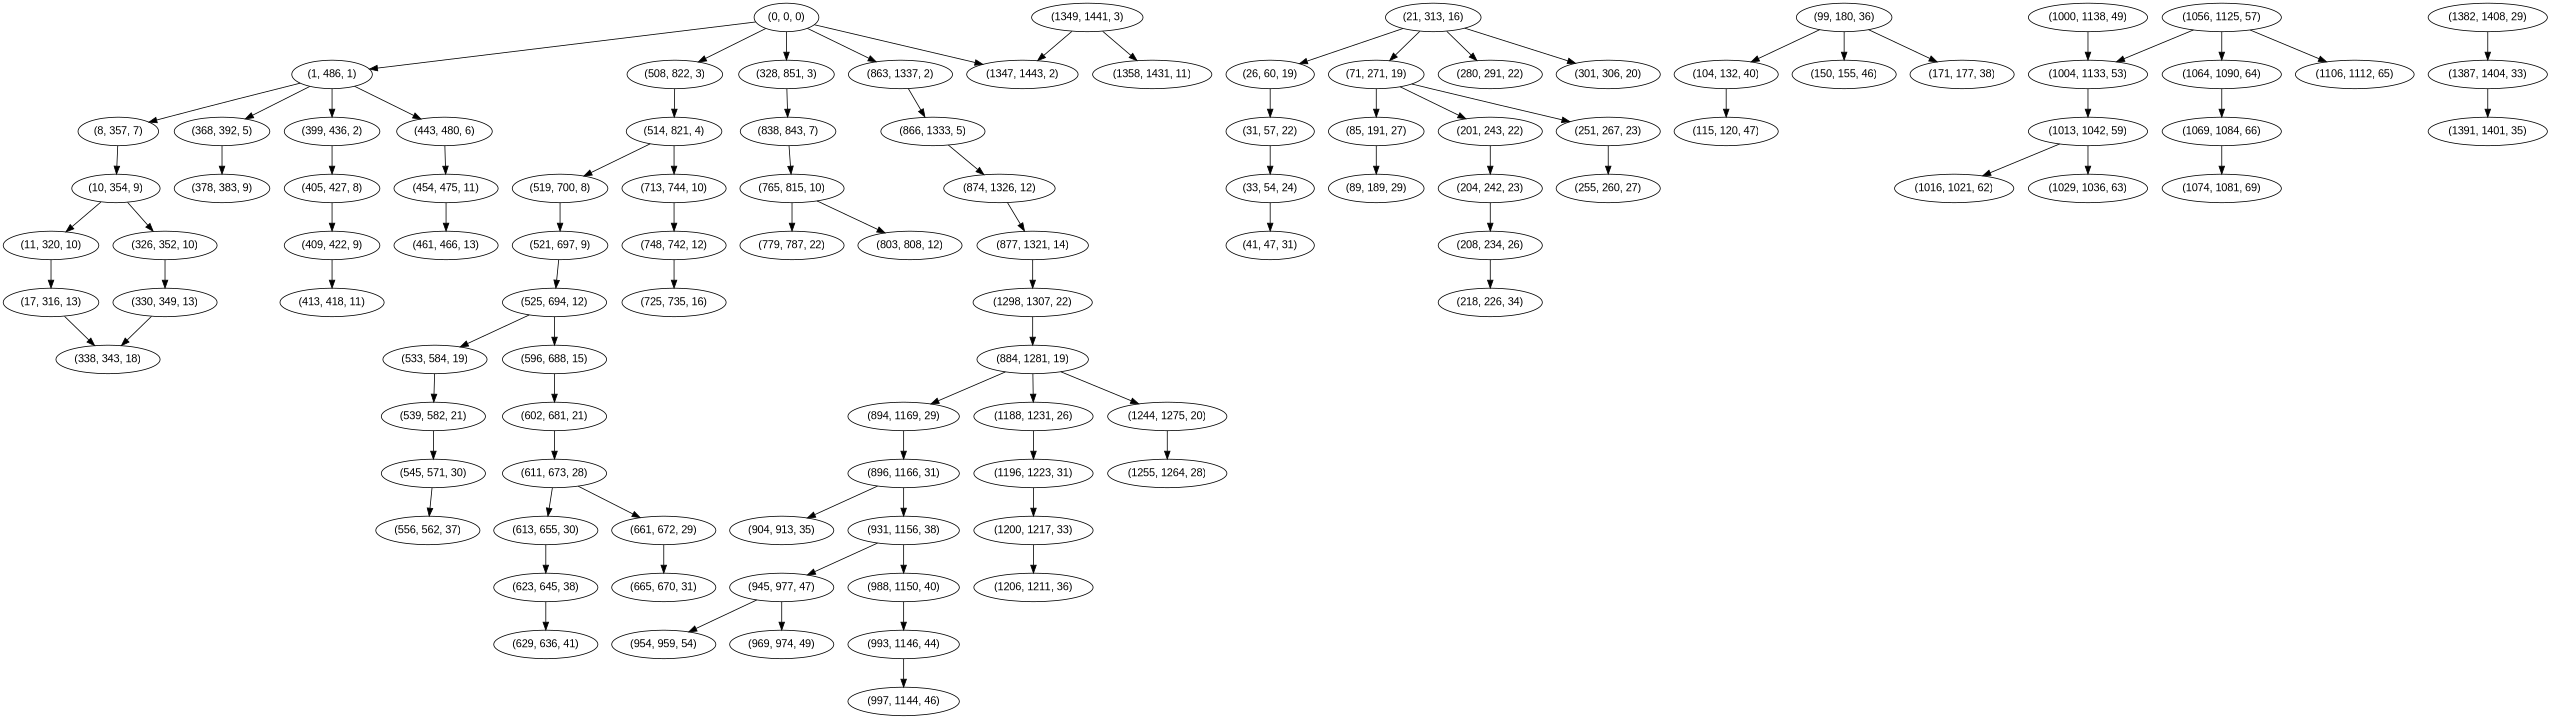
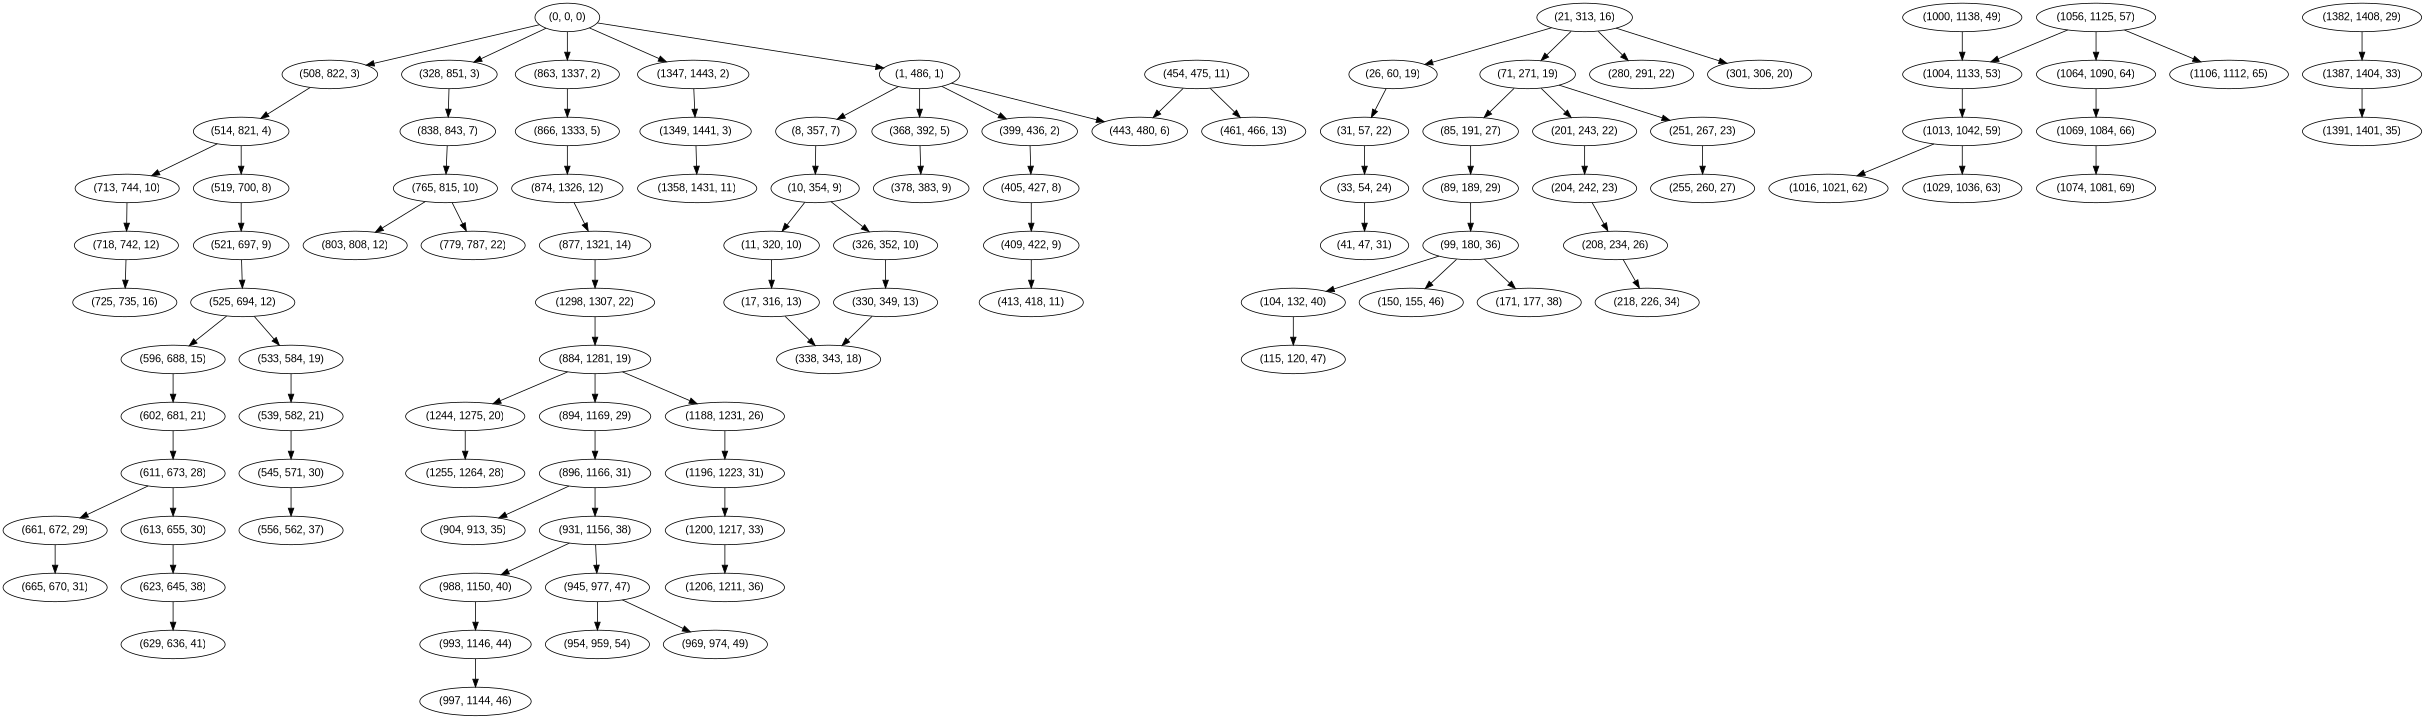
edge "(1349, 1441, 3)" -> "(1347, 1443, 2)": reversed
edge "(443, 480, 6)" -> "(454, 475, 11)": reversed
edge "(89, 189, 29)" -> "(99, 180, 36)": added
node "(748, 742, 12)": label "(748, 742, 12)" -> "(718, 742, 12)"
